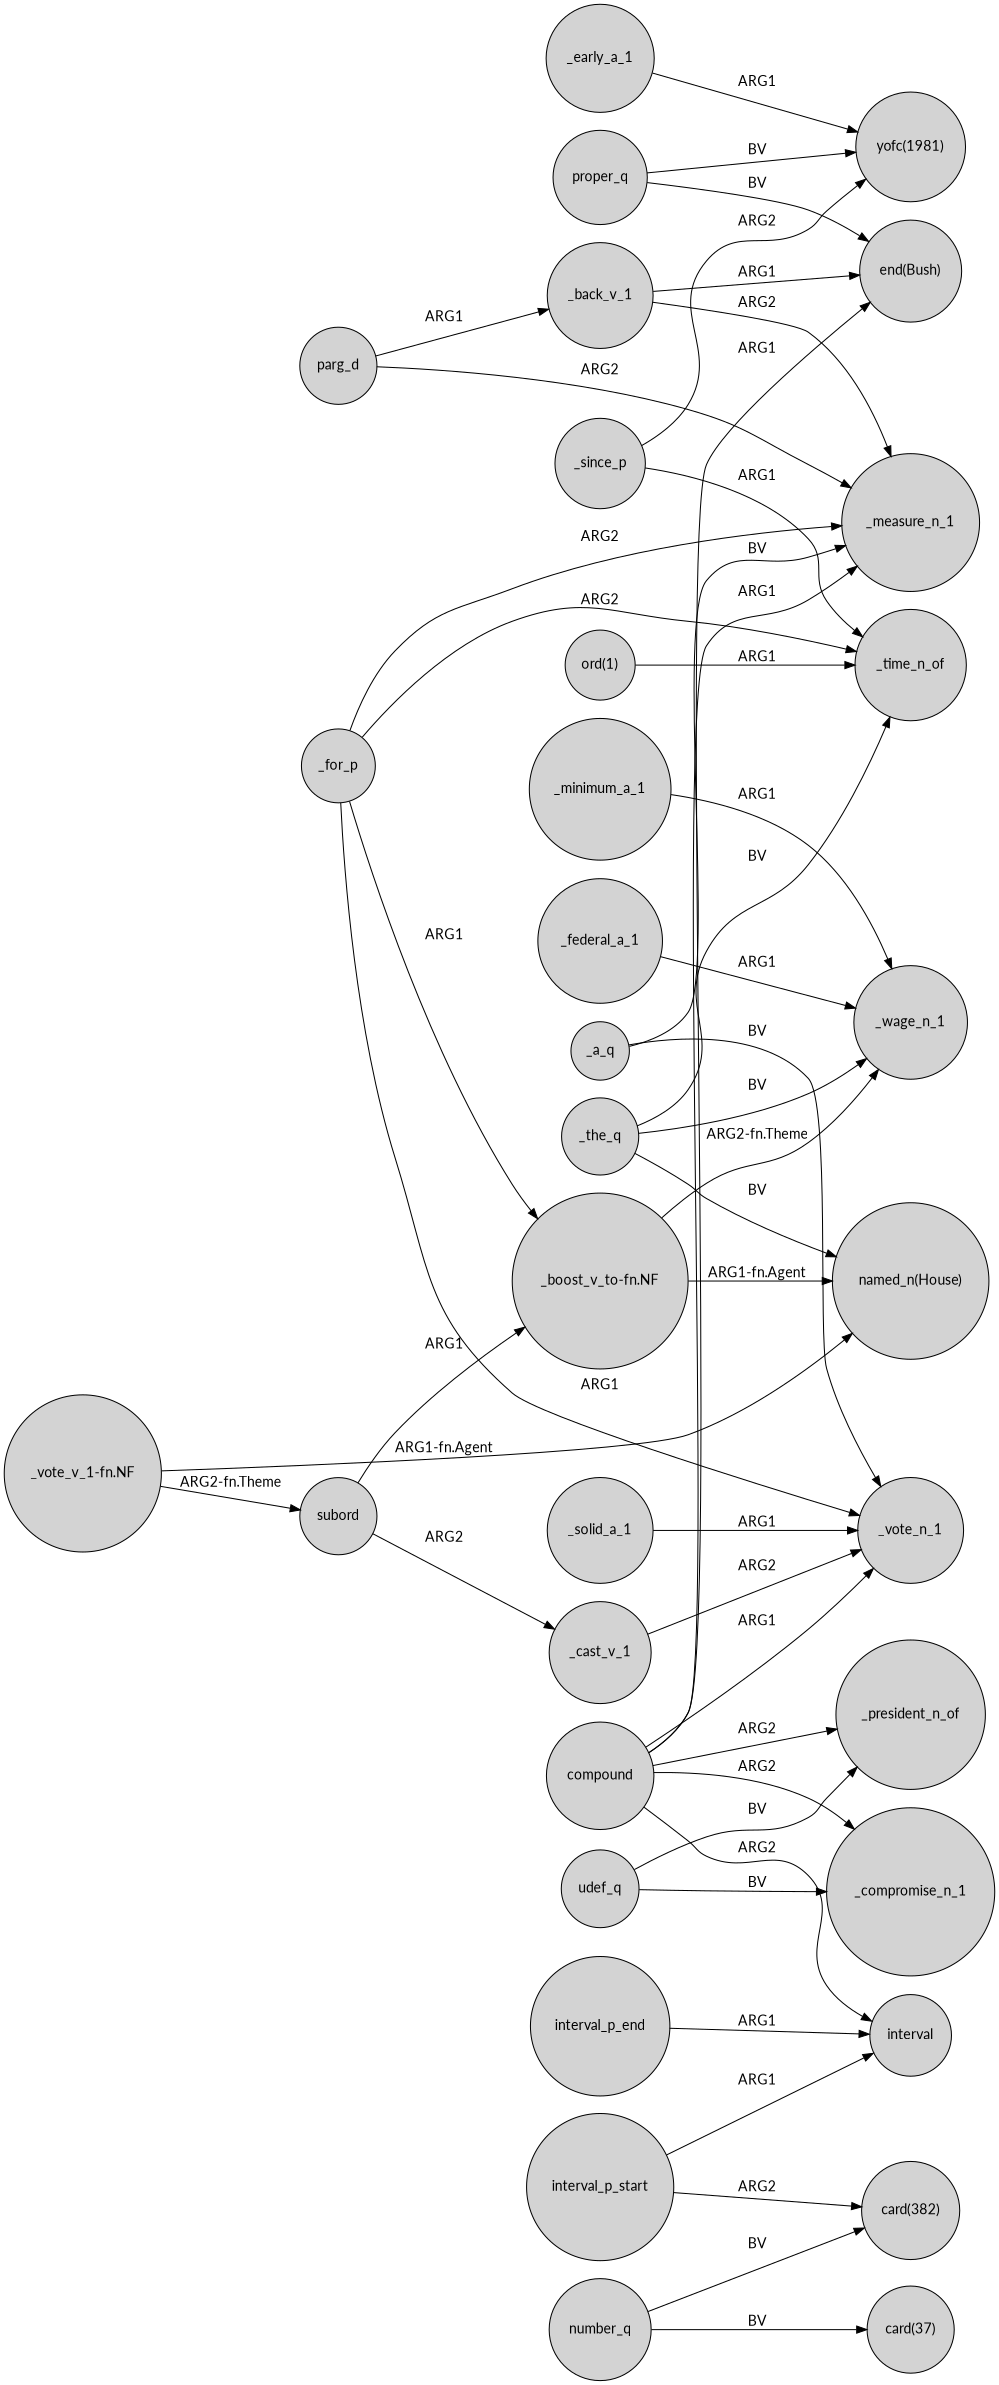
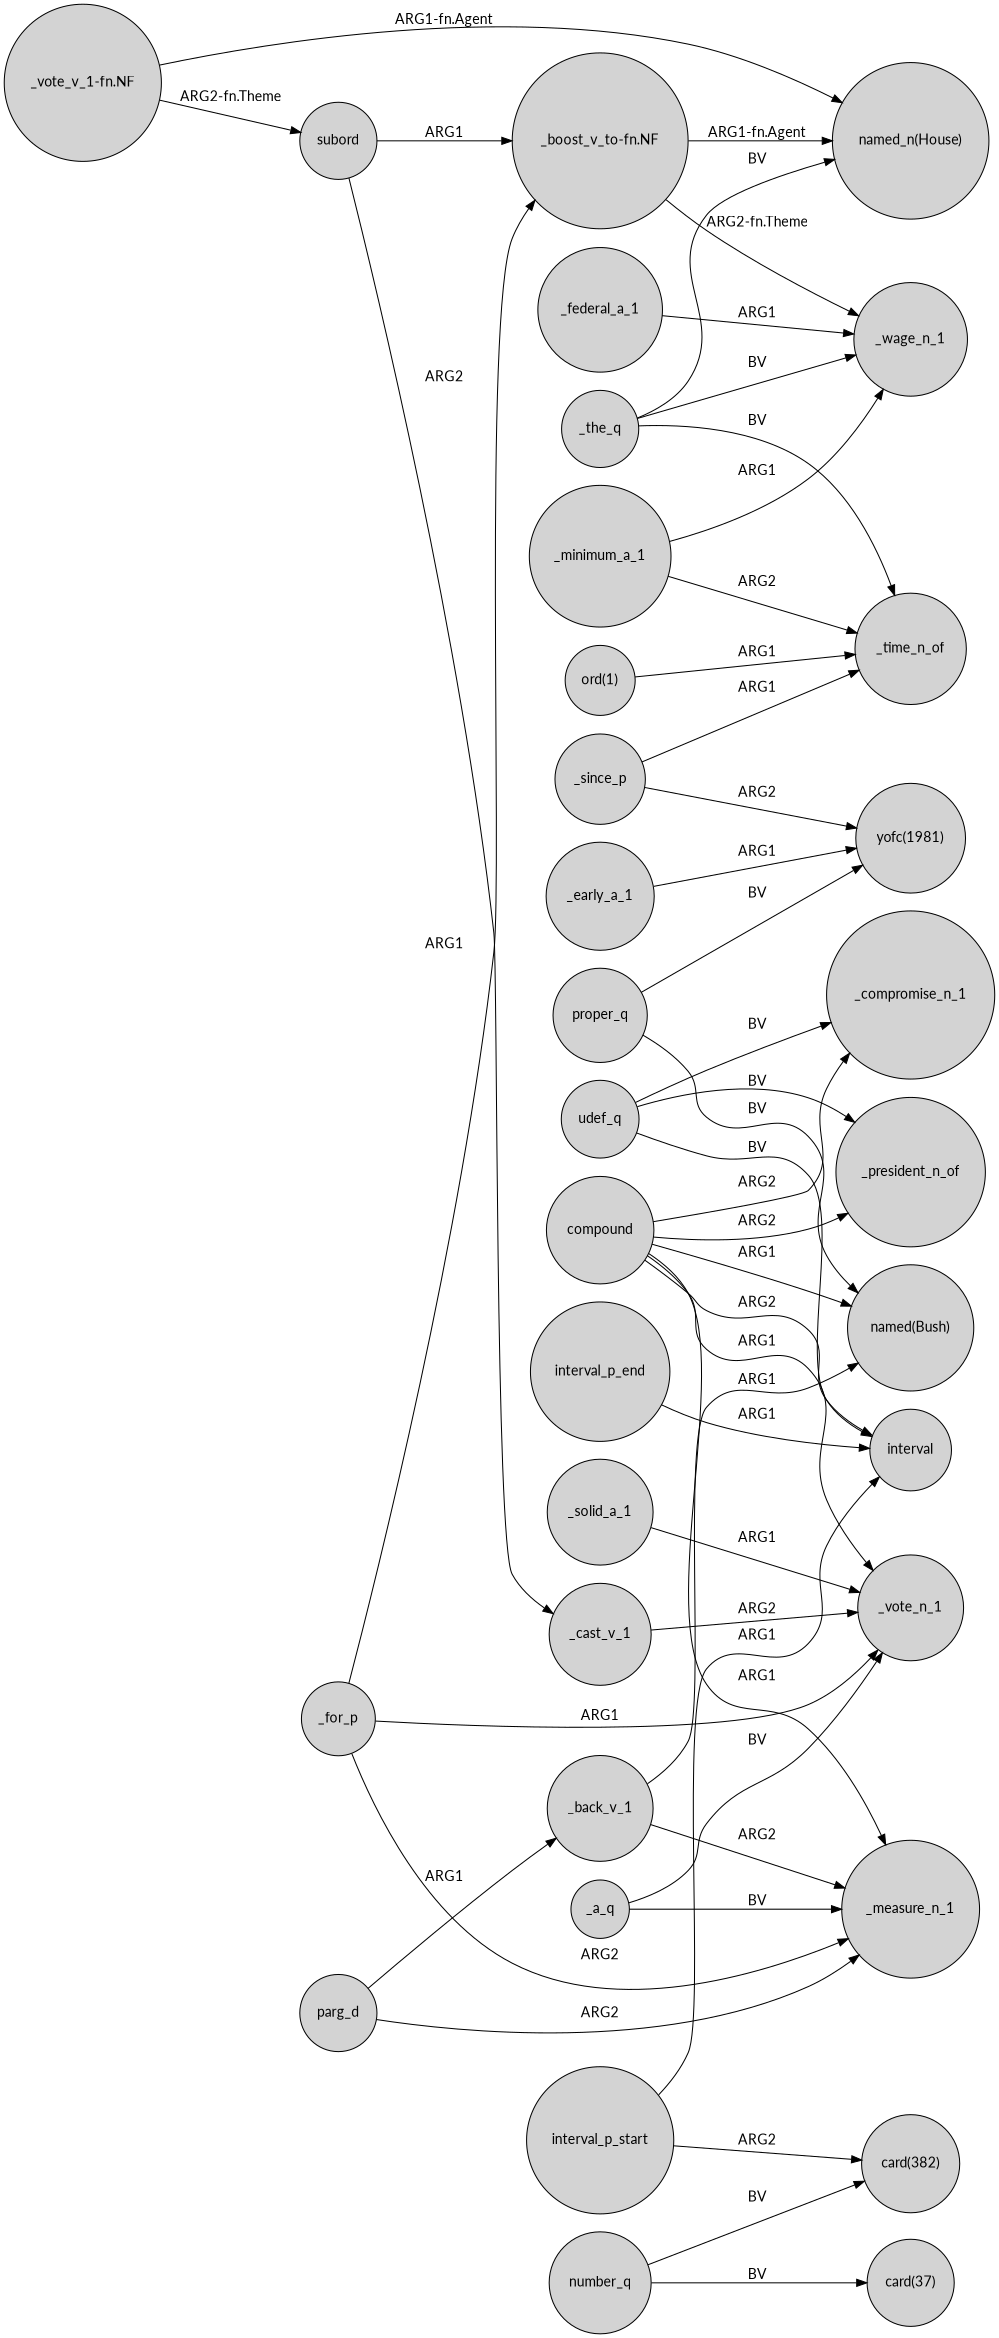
node "end(Bush)": label "end(Bush)" -> "named(Bush)"
edge "_for_p" -> "_time_n_of": now "_minimum_a_1" -> "_time_n_of"
edge "udef_q" -> "interval": added, label "BV"
